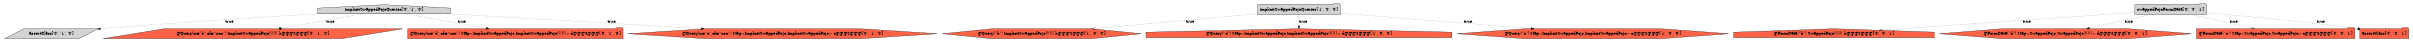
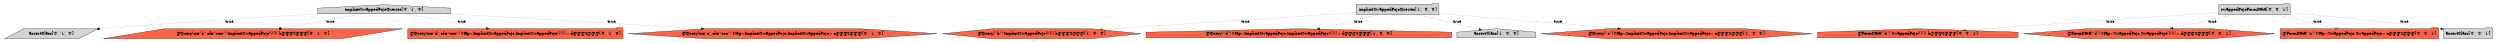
edge "swappedPojoFormData['0', '0', '1']" -> "assertClass['0', '0', '1']": arrowhead dot -> normal
edge "implicitSwappedPojoQueries['0', '1', '0']" -> "assertClass['0', '1', '0']": arrowhead normal -> dot
node "assertClass['1', '0', '0']": added
node "assertClass['0', '0', '1']": fillcolor tomato -> lightgray
